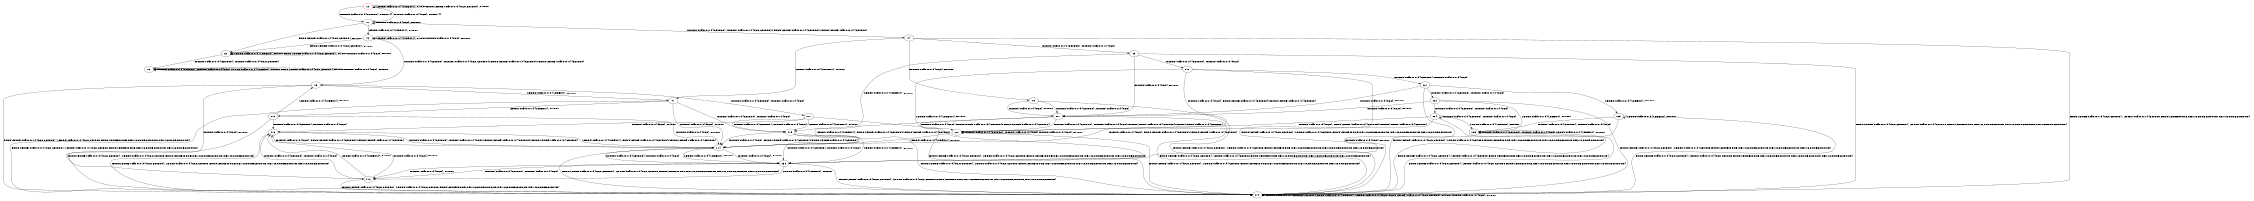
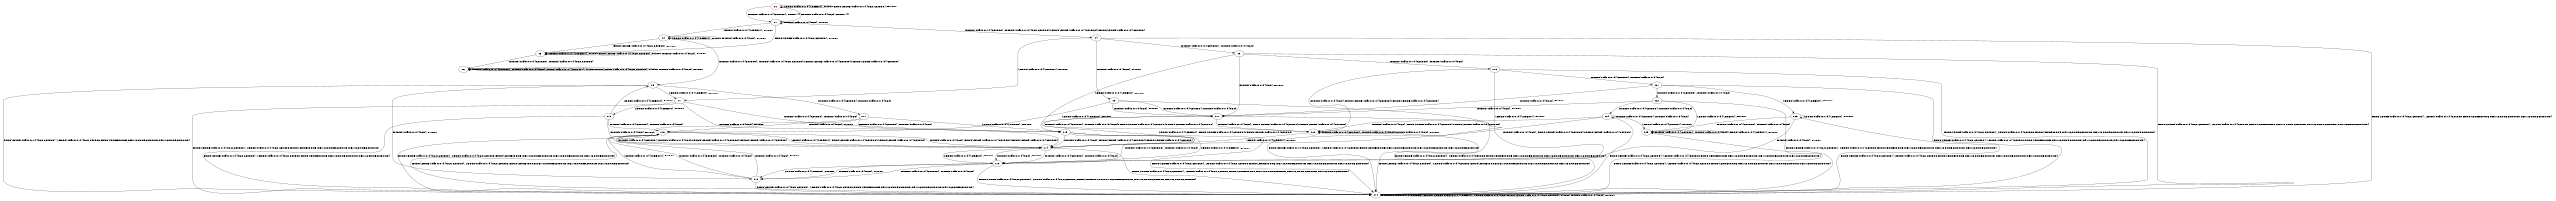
edge "s8" -> "s16": added, label "SHORT(0xff00001d)[STREAM] / EMPTY"
node "s39": label "s39" -> "s19"
